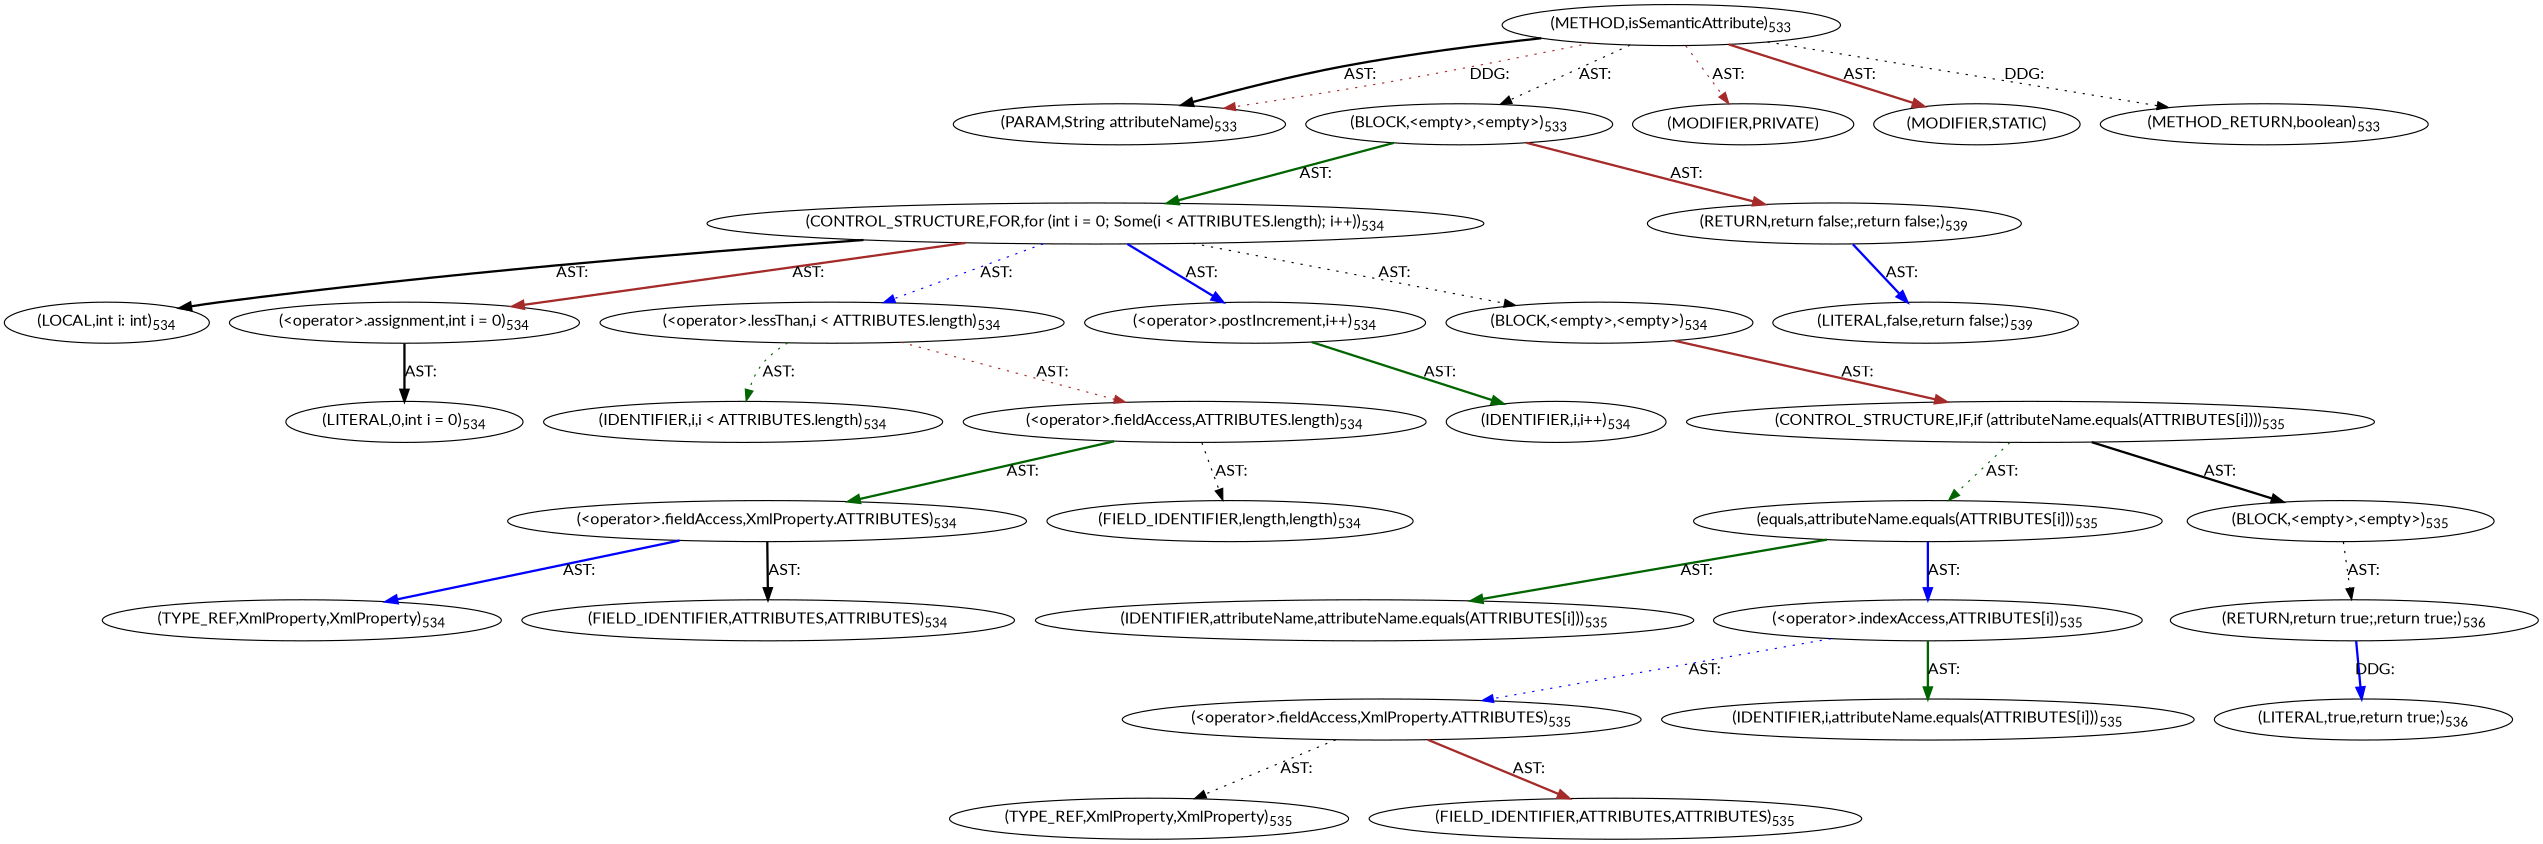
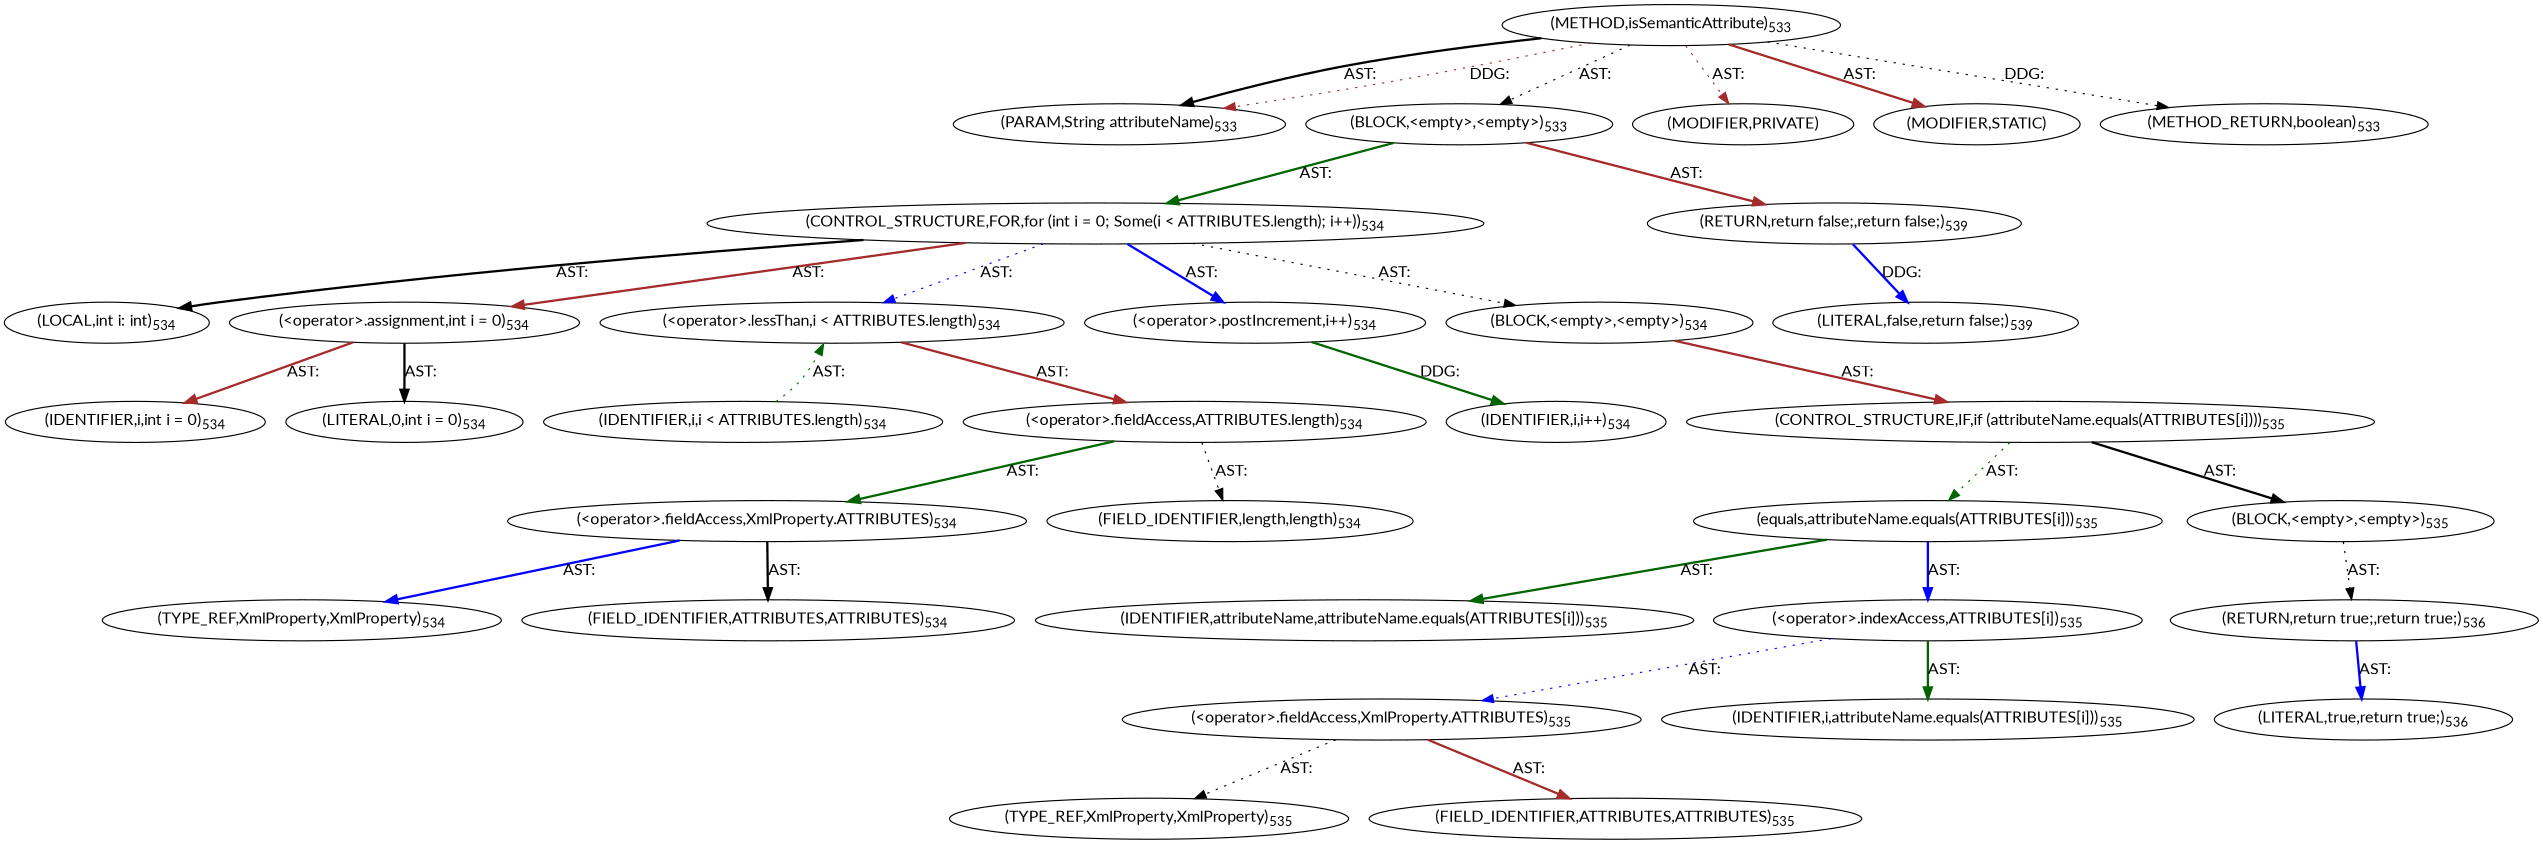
edge "(RETURN,return false;,return false;)" -> "(LITERAL,false,return false;)": label "AST: " -> "DDG: "
edge "(<operator>.lessThan,i < ATTRIBUTES.length)" -> "(IDENTIFIER,i,i < ATTRIBUTES.length)": reversed
edge "(<operator>.lessThan,i < ATTRIBUTES.length)" -> "(<operator>.fieldAccess,ATTRIBUTES.length)": style dotted -> bold
edge "(<operator>.postIncrement,i++)" -> "(IDENTIFIER,i,i++)": label "AST: " -> "DDG: "
node "(IDENTIFIER,i,int i = 0)": added
edge "(RETURN,return true;,return true;)" -> "(LITERAL,true,return true;)": label "DDG: " -> "AST: "
